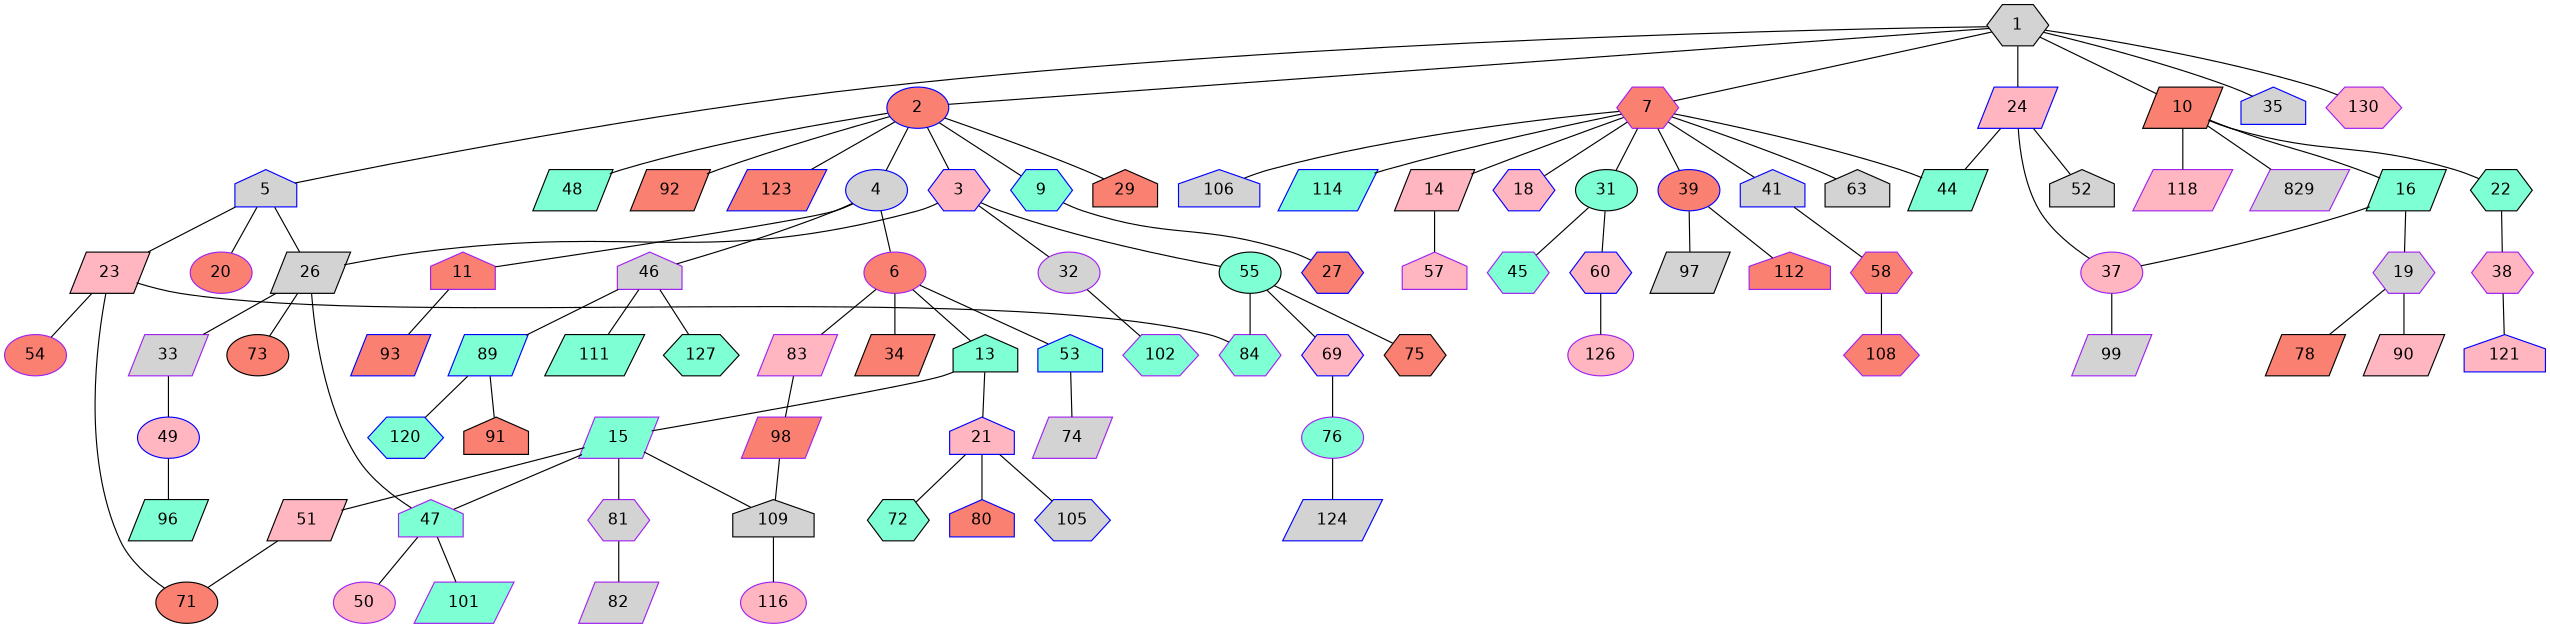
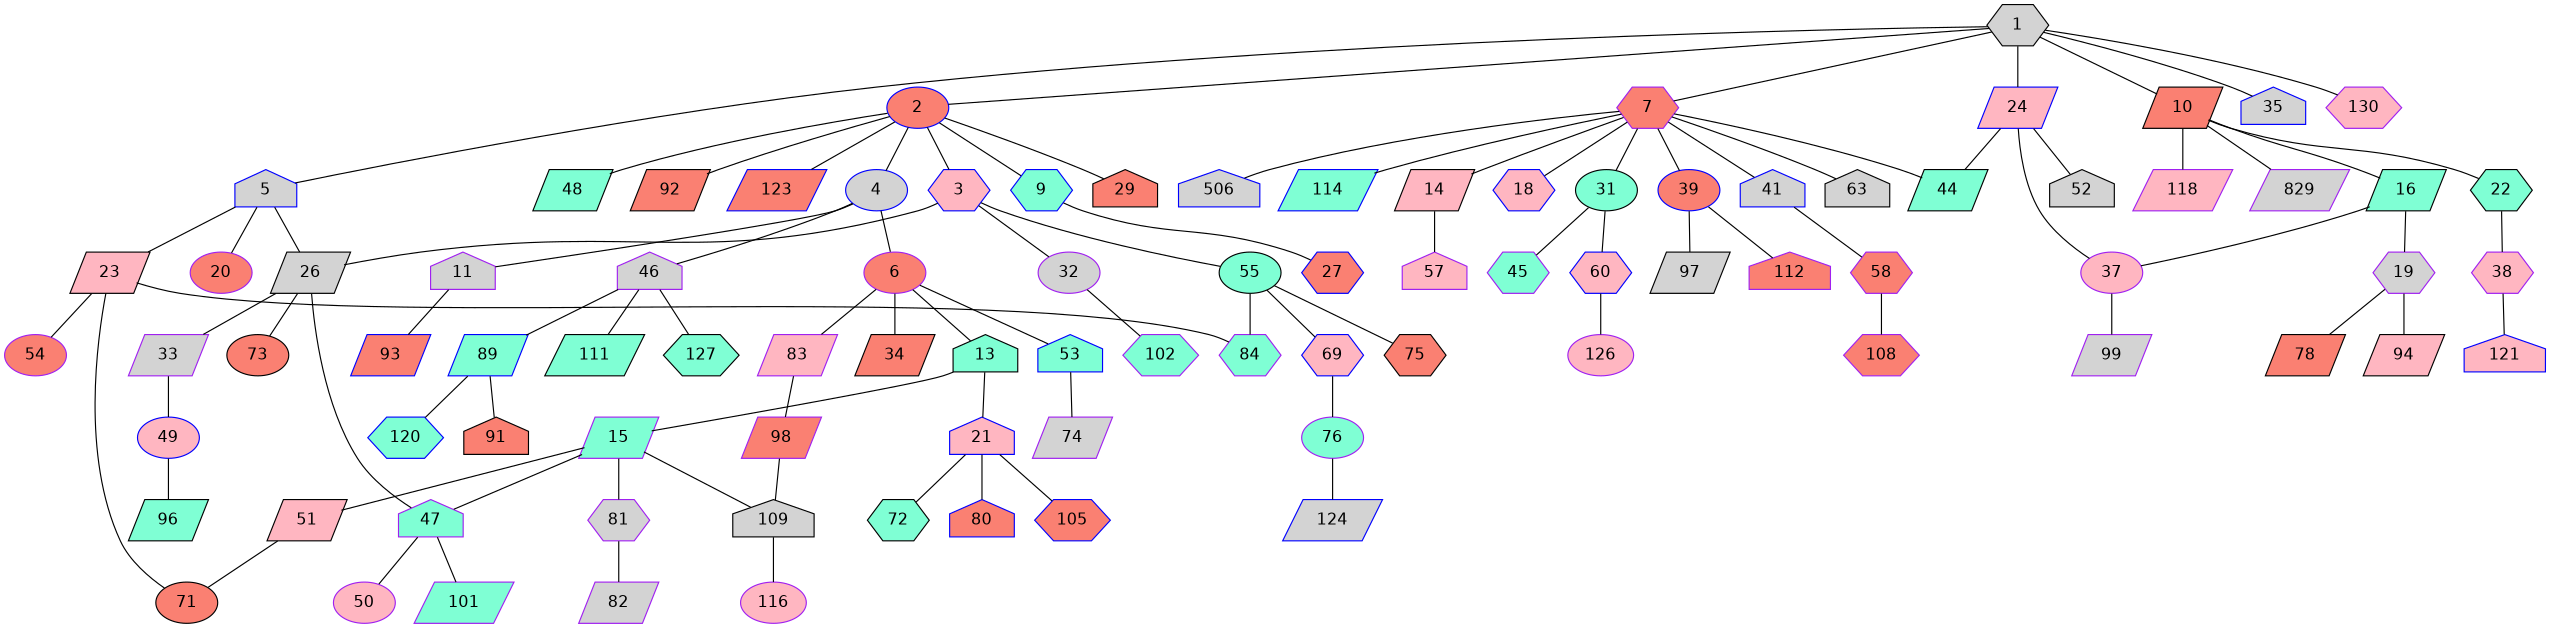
node "106": label "106" -> "506"
node "11": fillcolor salmon -> lightgrey
node "90": label "90" -> "94"
node "105": fillcolor lightgrey -> salmon
